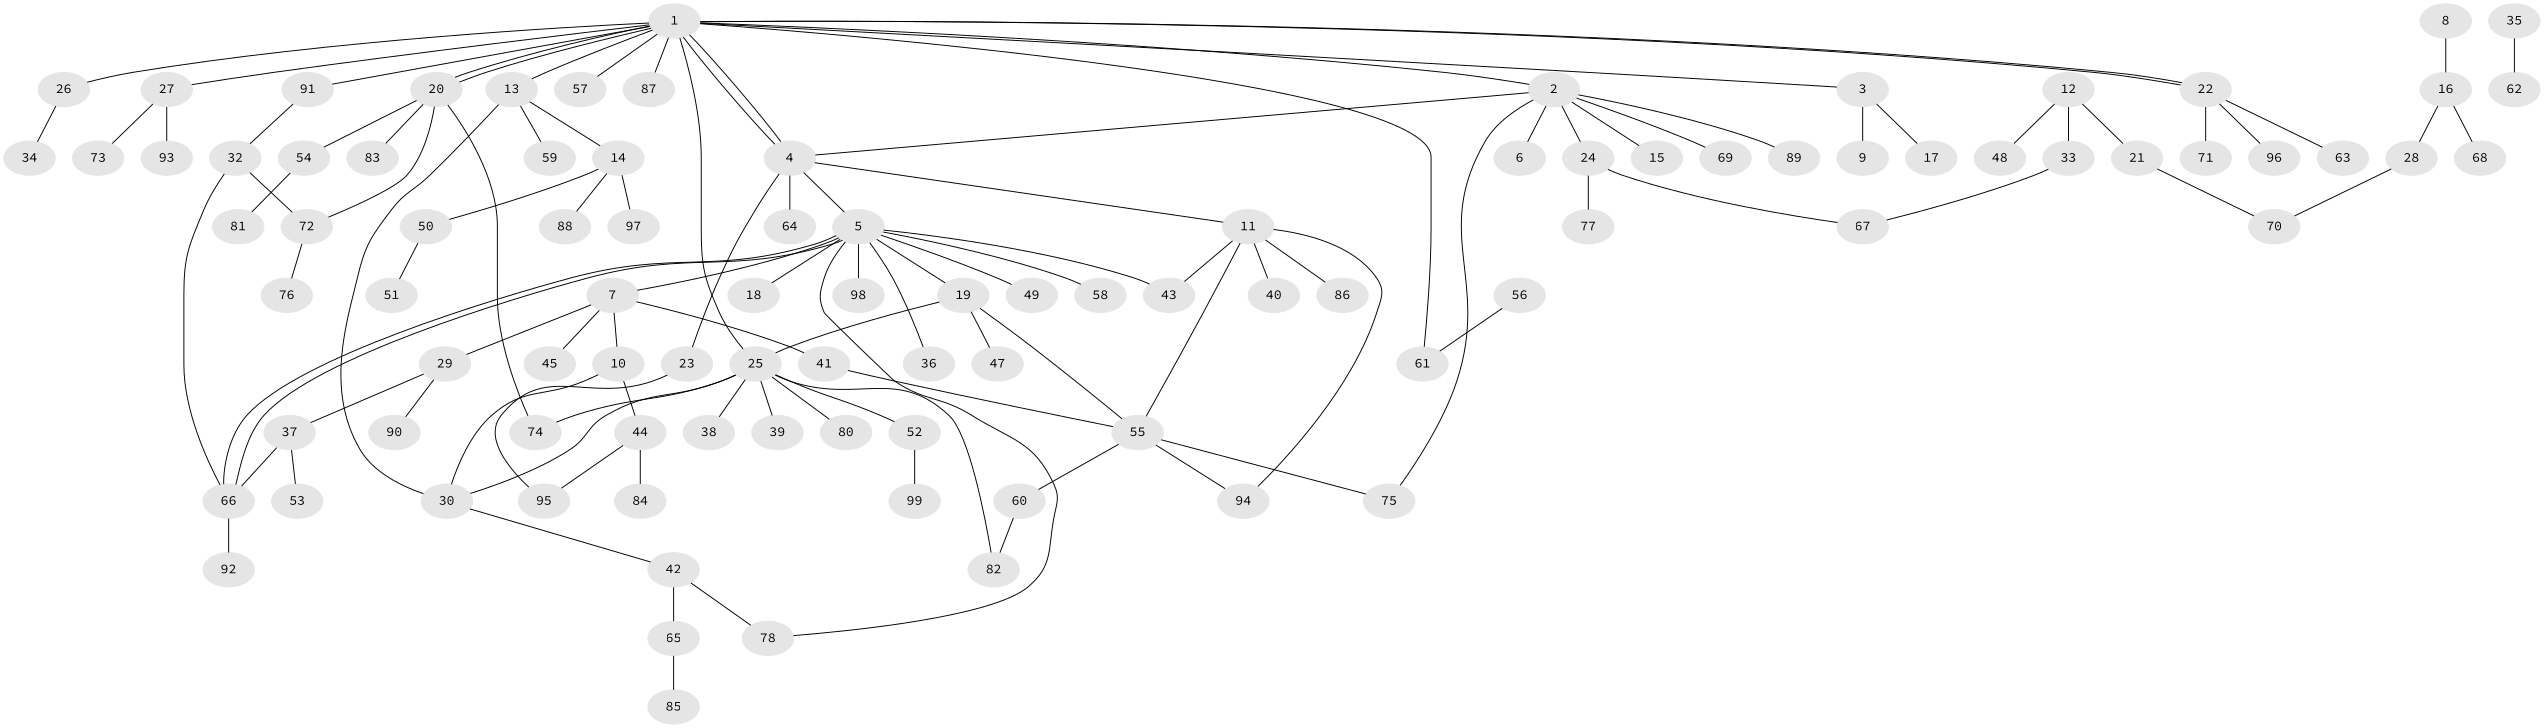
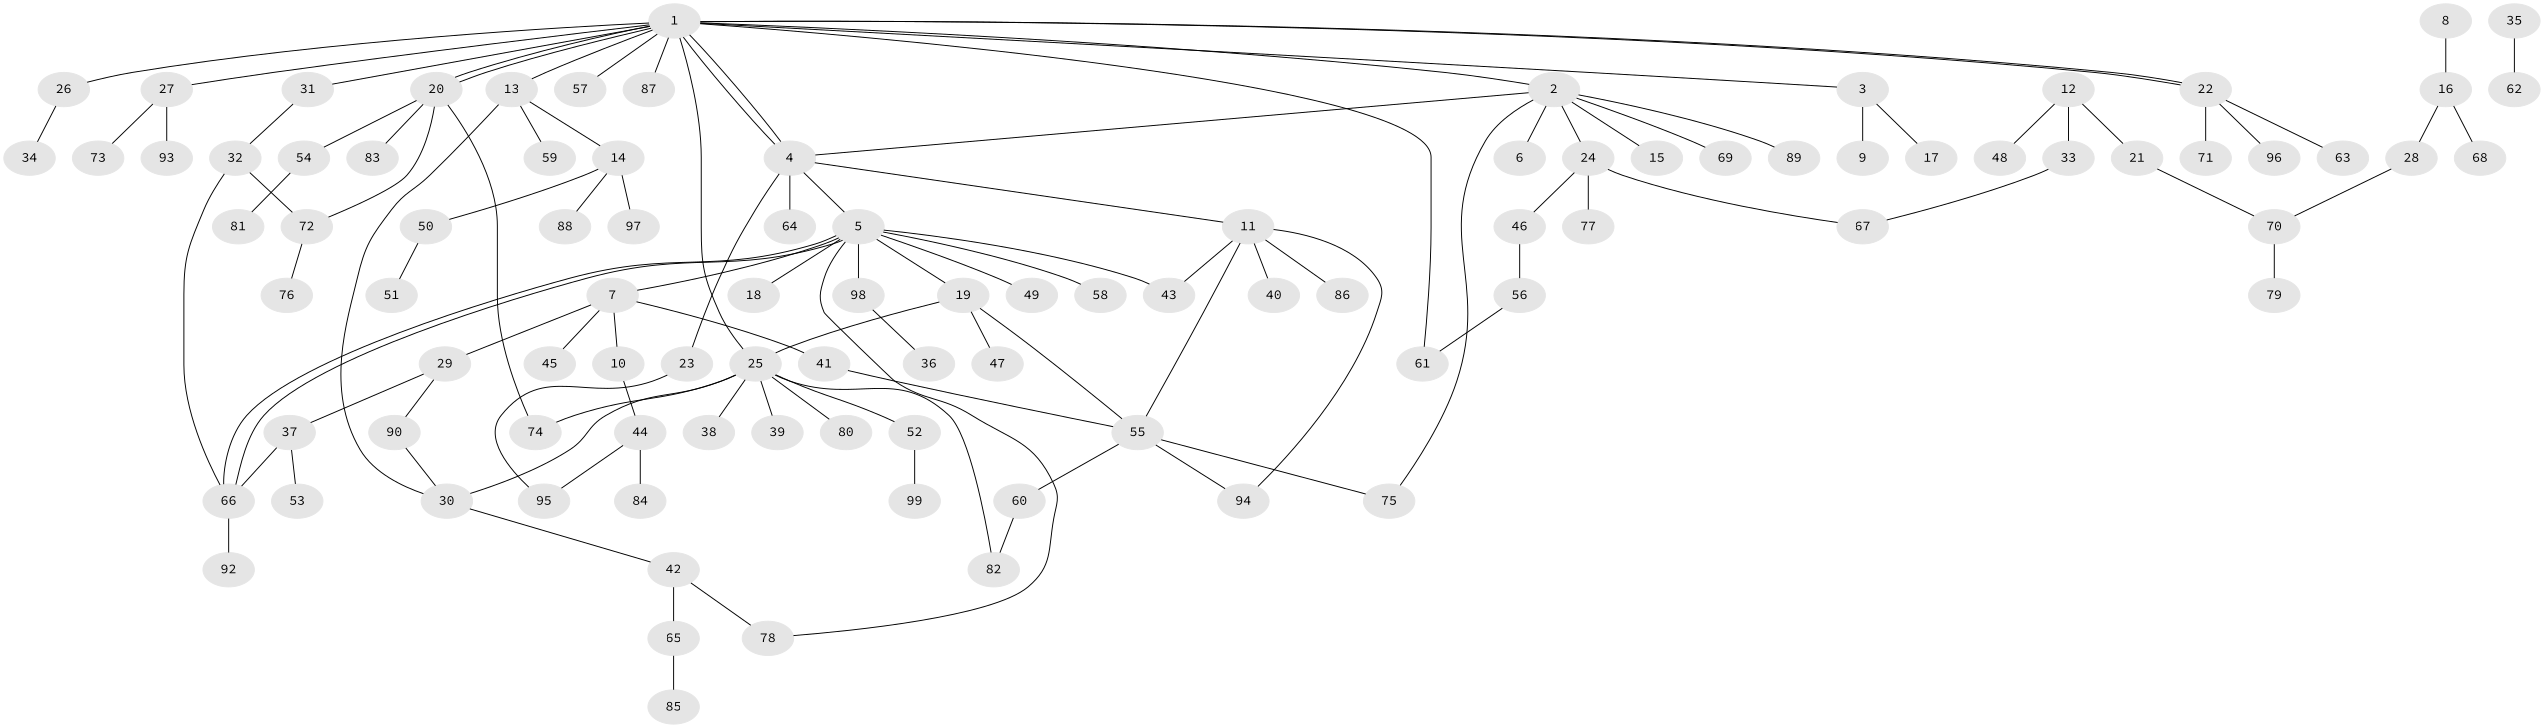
node "91": label "91" -> "31"
node "46": added
edge "5" -- "36": now "98" -- "36"
node "79": added
edge "10" -- "30": now "90" -- "30"
